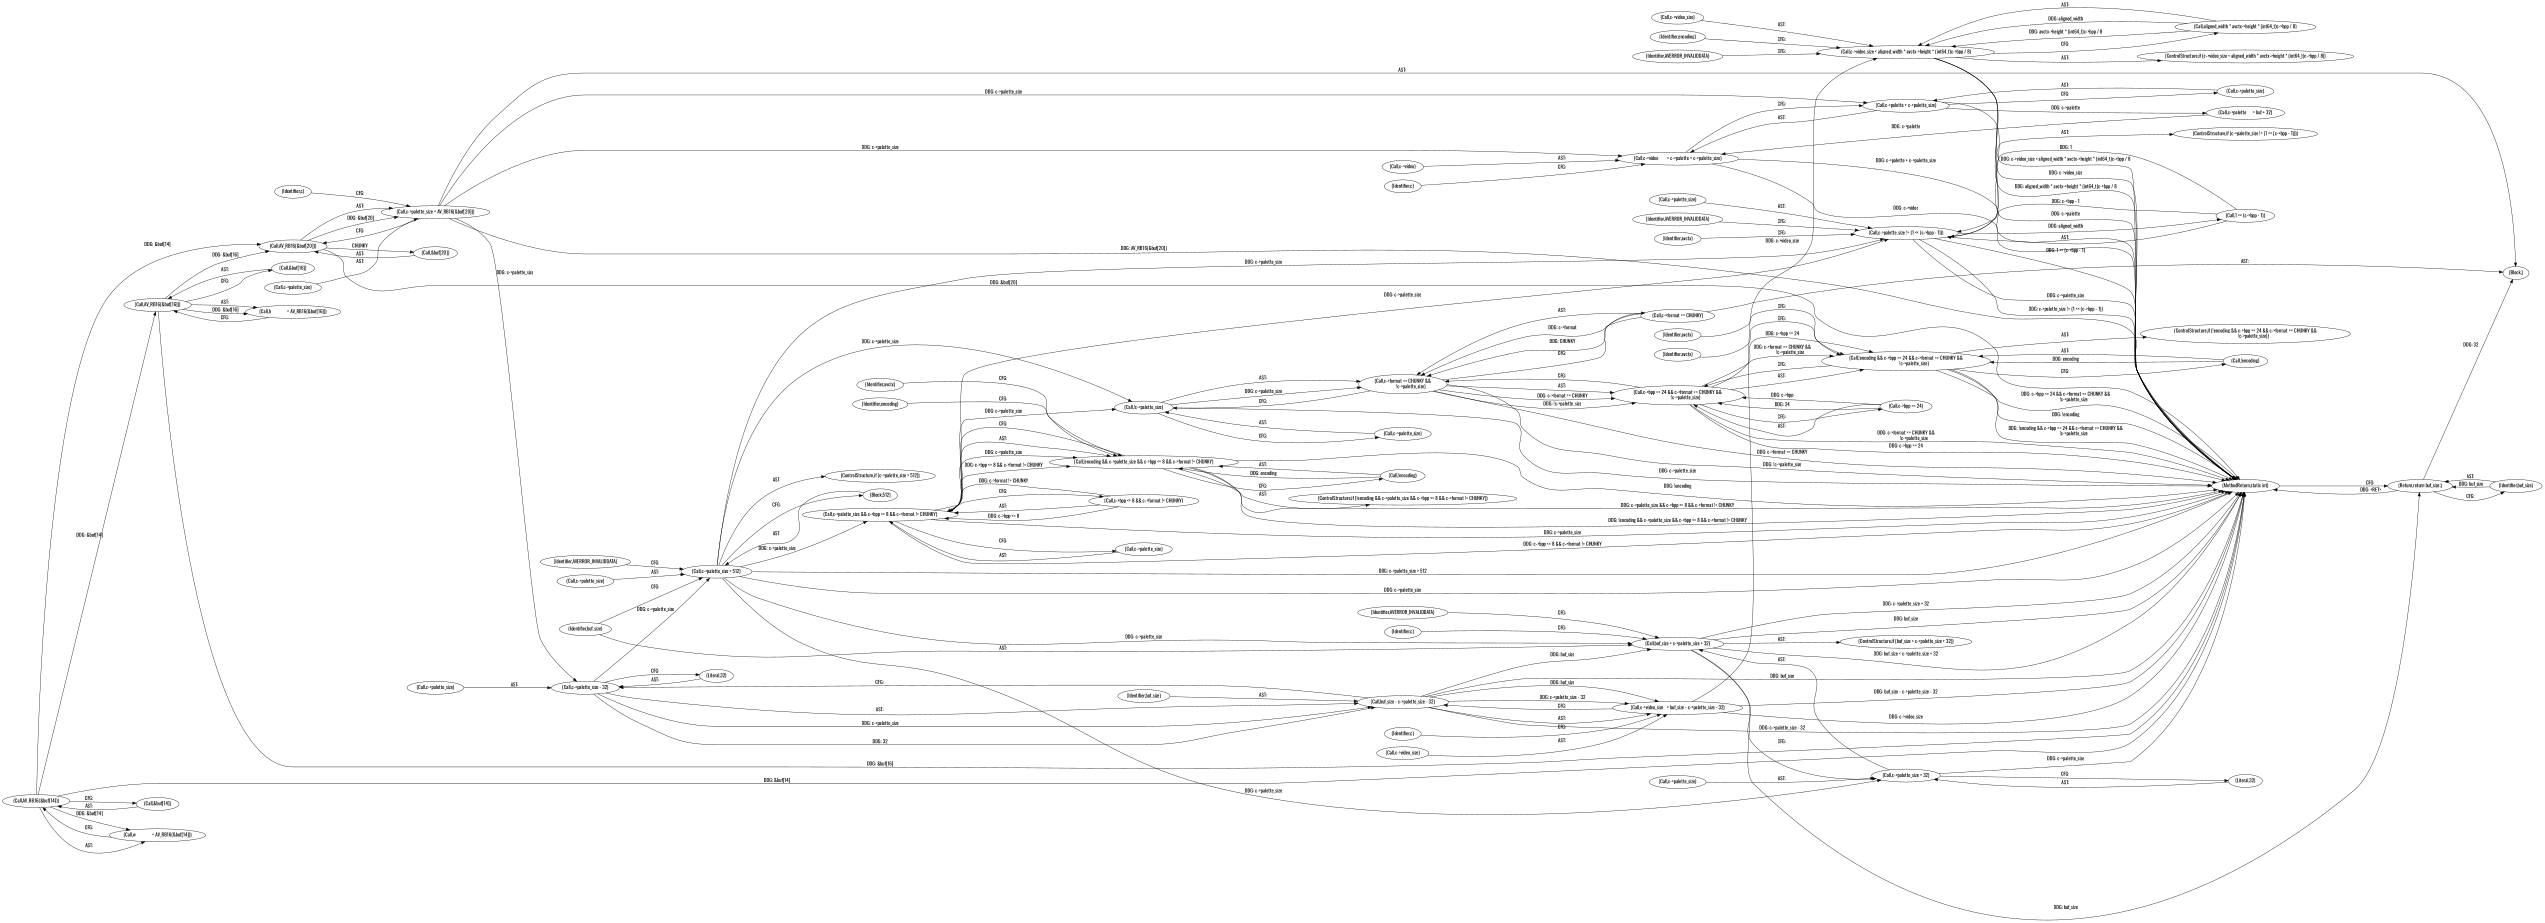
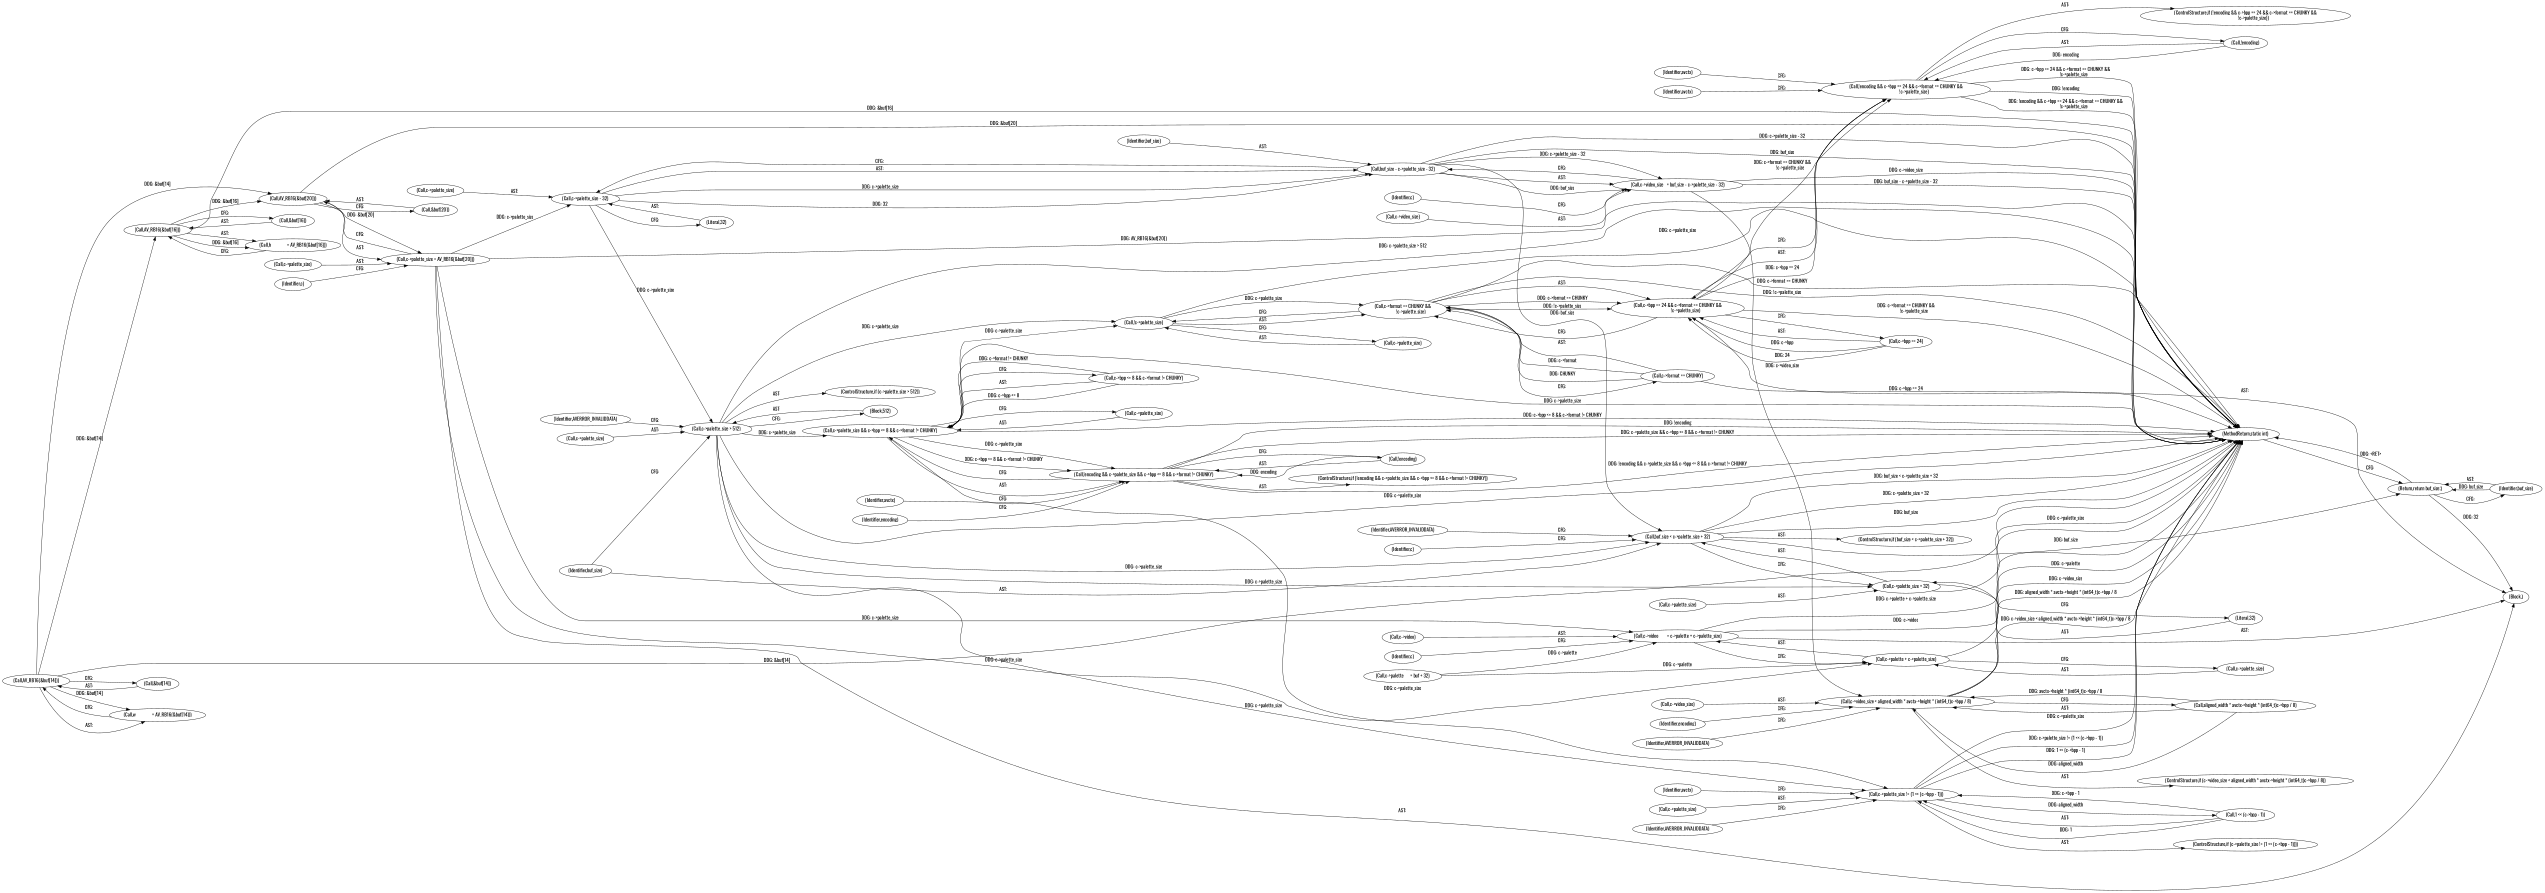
edge "(Call,c->palette + c->palette_size)" -> "(Call,c->palette      = buf + 32)": reversed
edge "(Call,AV_RB16(&buf[20]))" -> "(Call,&buf[20])": label "CHUNKY: " -> "CFG: "
edge "(Call,c->video        = c->palette + c->palette_size)" -> "(Block,)": added, label "AST:"
